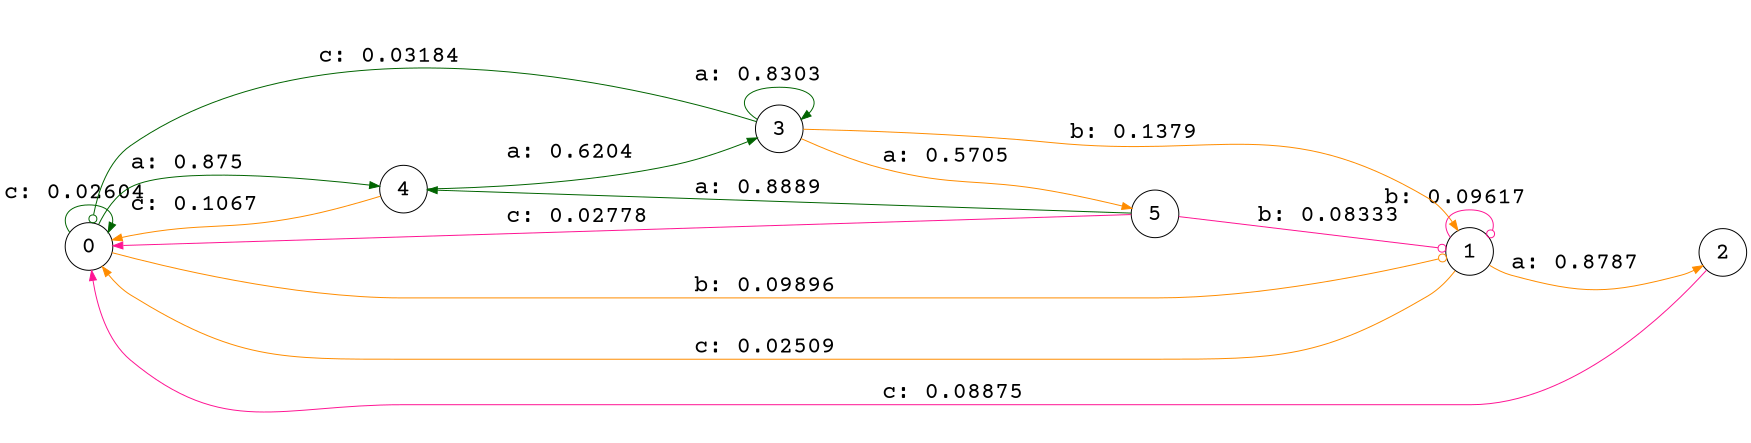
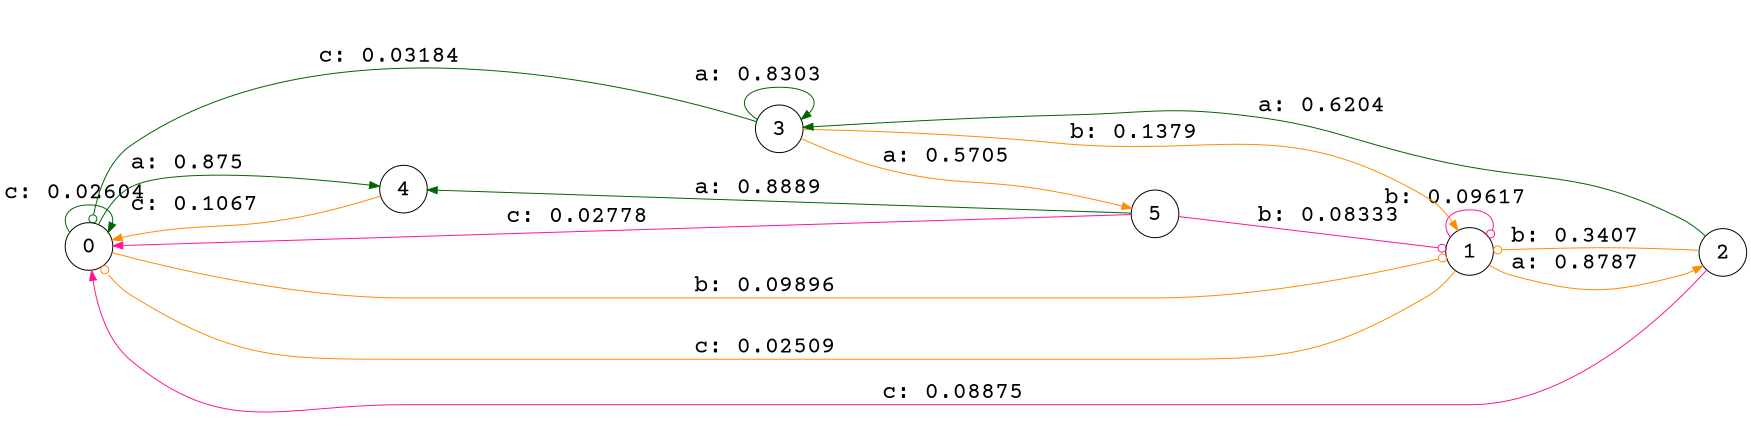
edge "4" -> "3": now "2" -> "3"
edge "2" -> "1": added, label "b: 0.3407"
edge "1" -> "0": arrowhead normal -> odot
